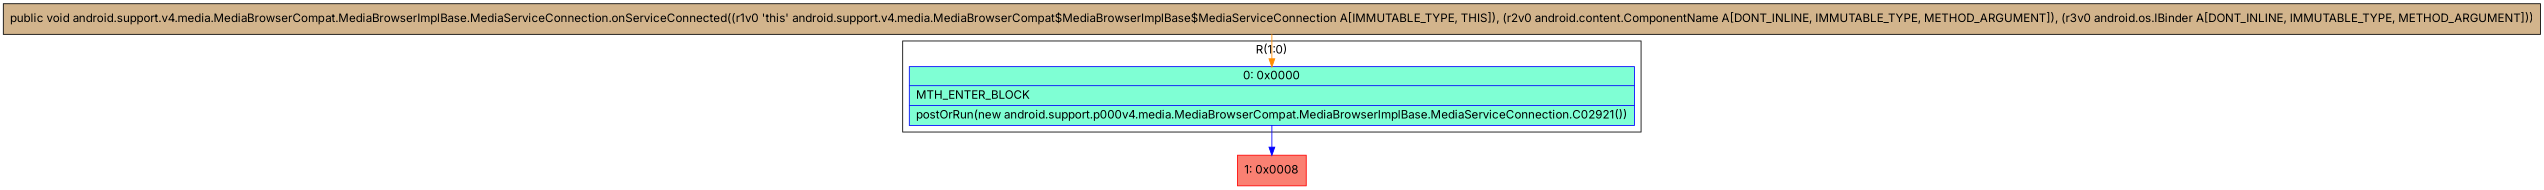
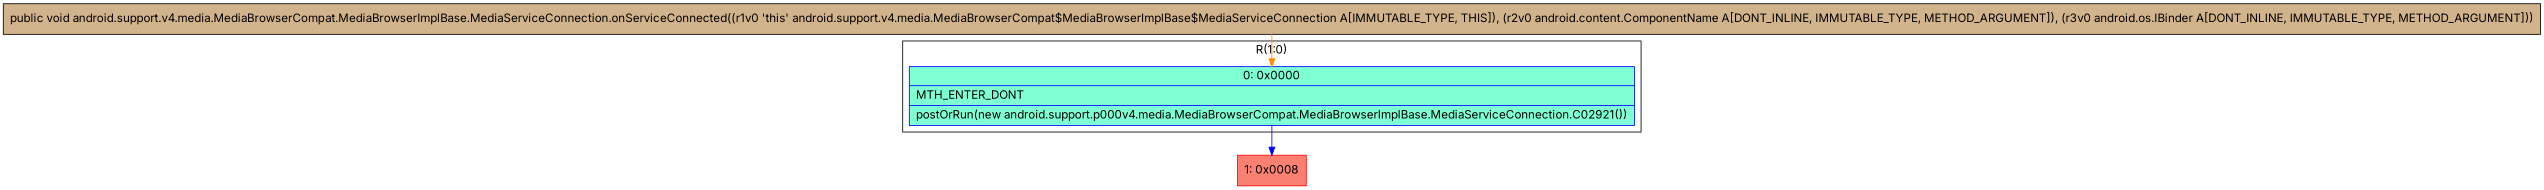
node "0: 0x0000": text "MTH_ENTER_BLOCK" -> "MTH_ENTER_DONT"
